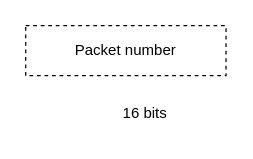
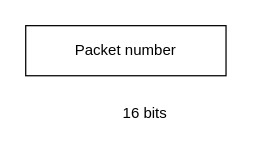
node "Packet number": style dashed -> solid
